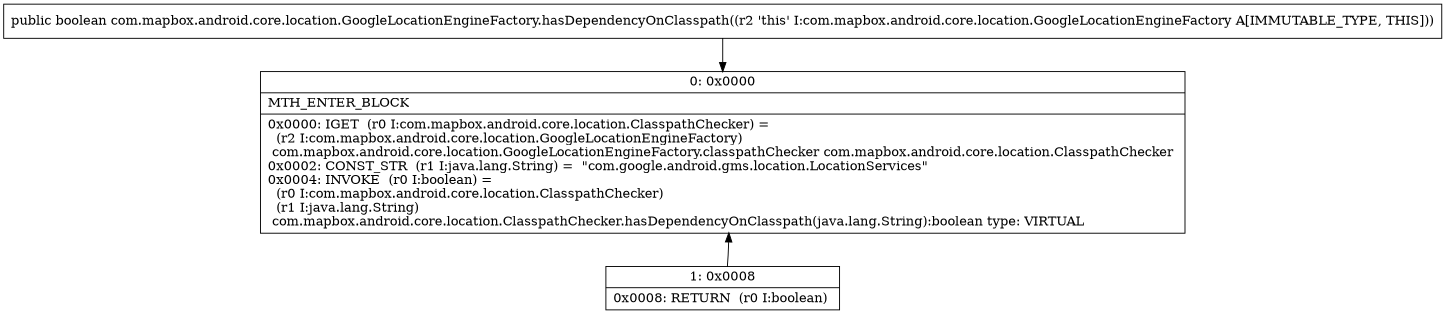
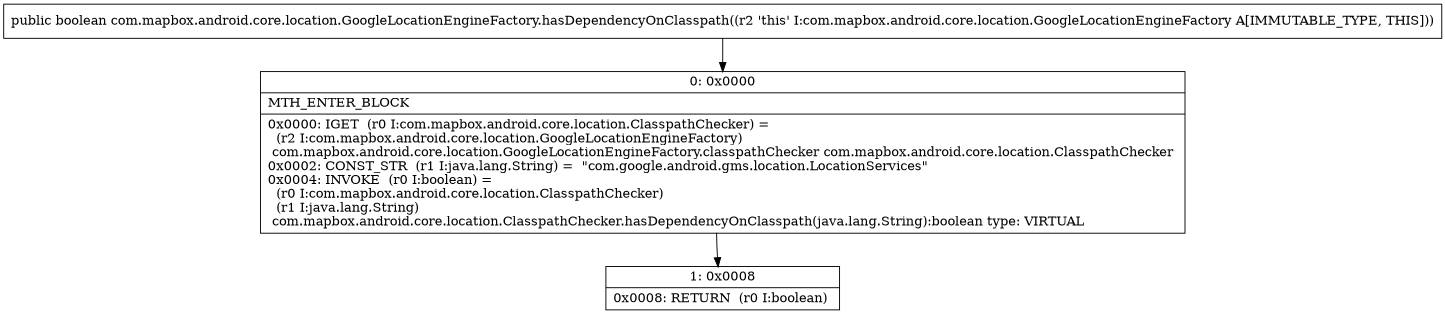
edge "1: 0x0008" -> "0: 0x0000": reversed
